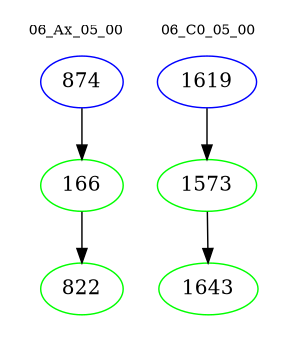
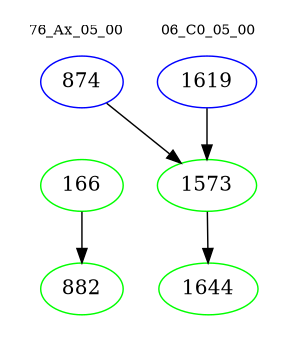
cluster "06_Ax_05_00": label "06_Ax_05_00" -> "76_Ax_05_00"
edge "874" -> "166": now "874" -> "1573"
node "822": label "822" -> "882"
node "1643": label "1643" -> "1644"
